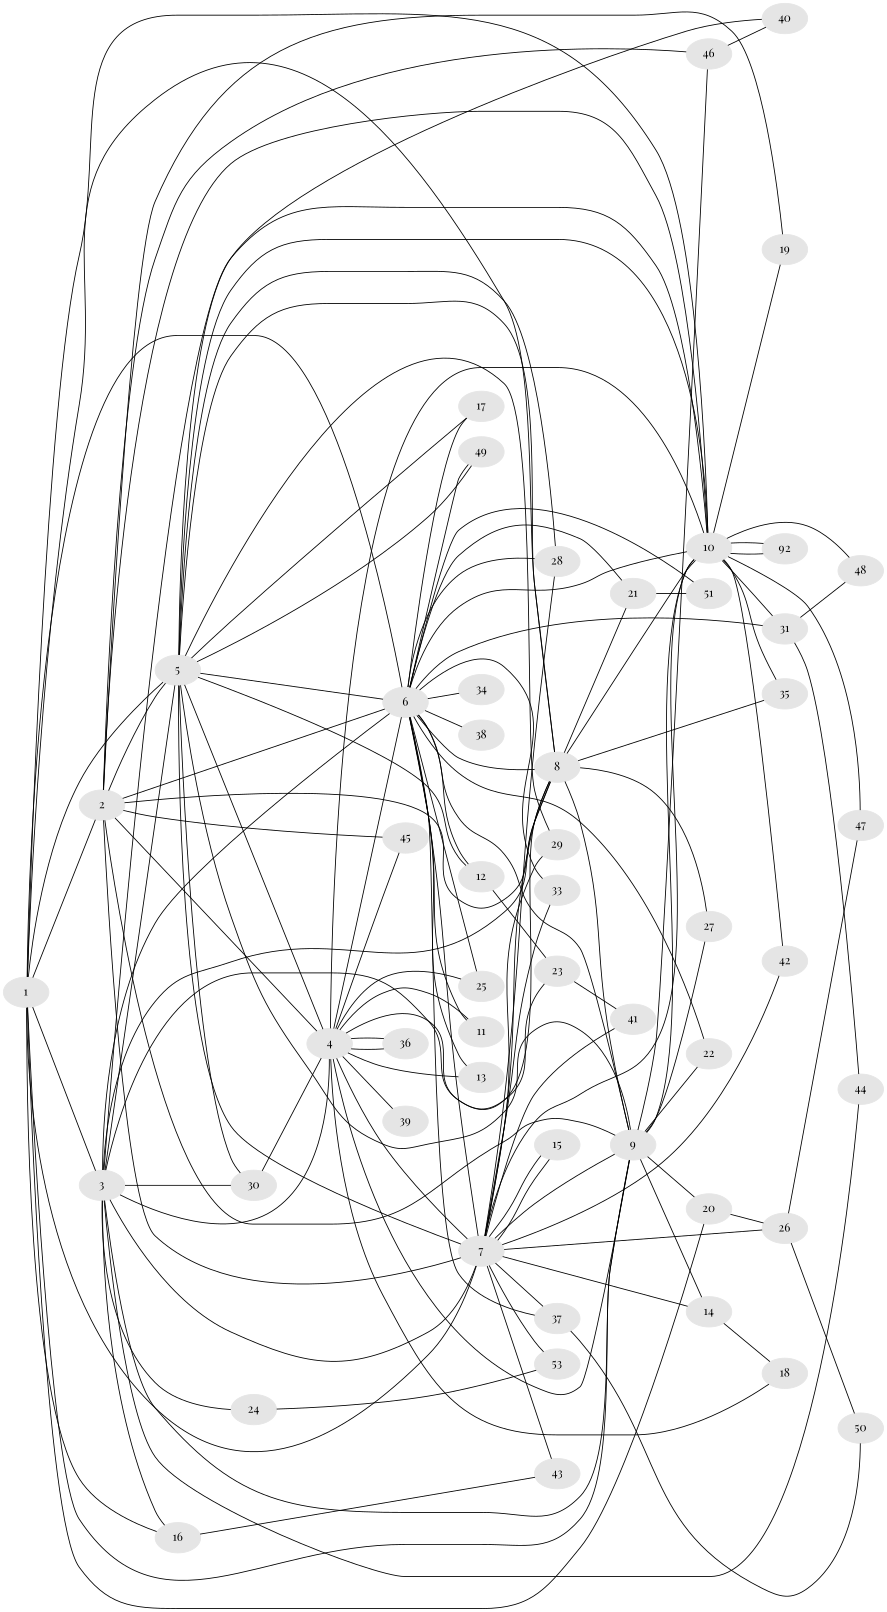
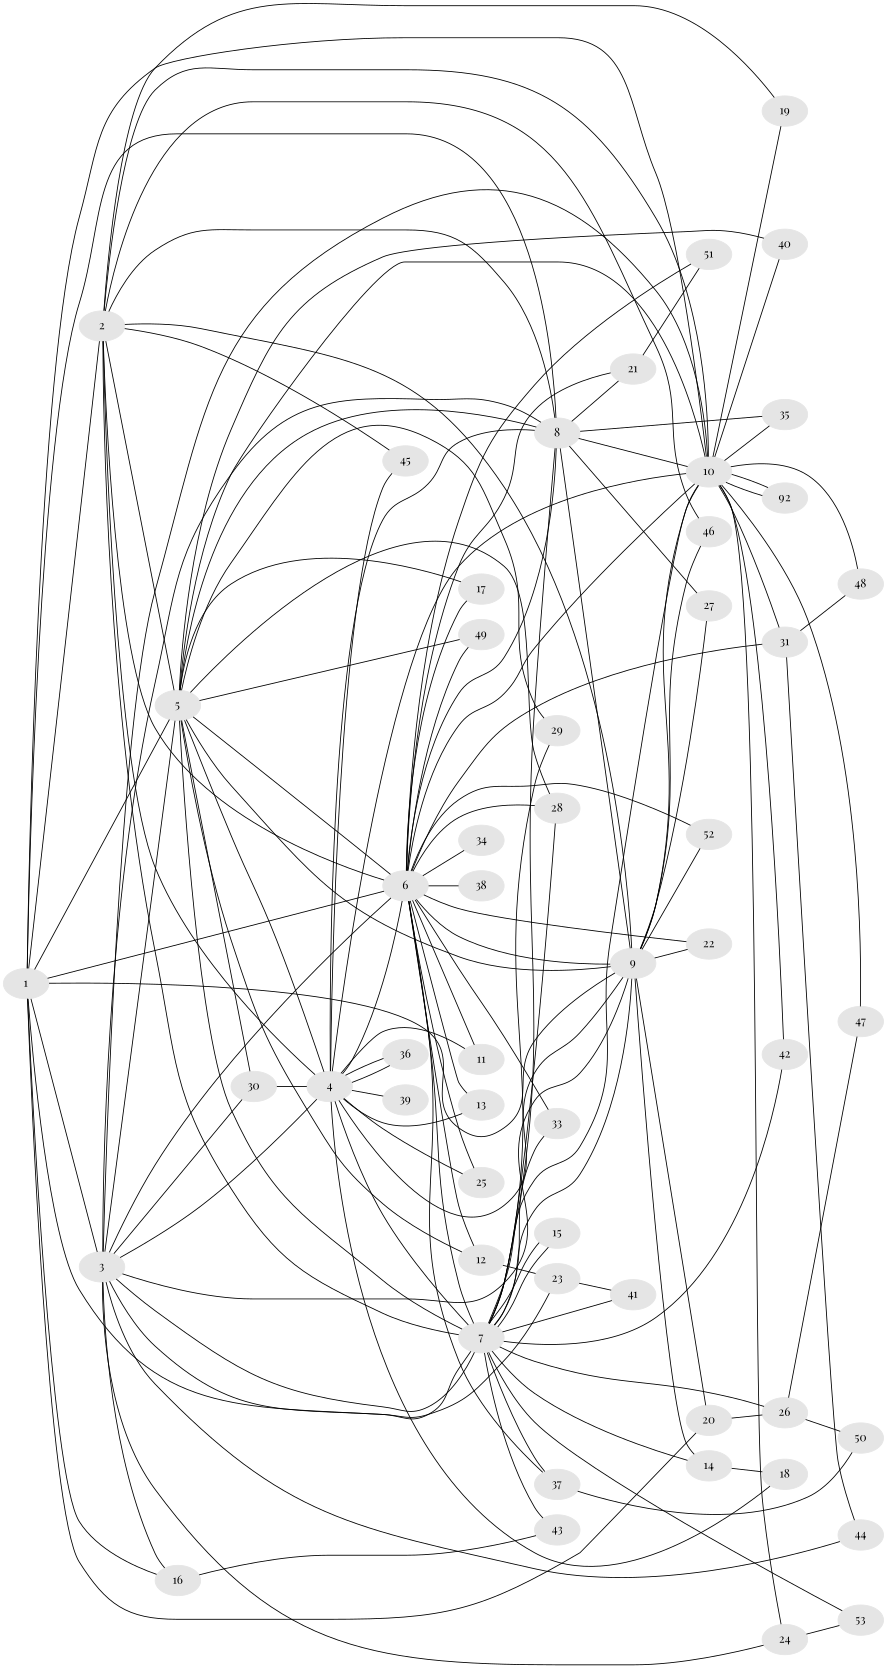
edge "40" -- "46": now "40" -- "10"
node "52": added
edge "10" -- "24": added
